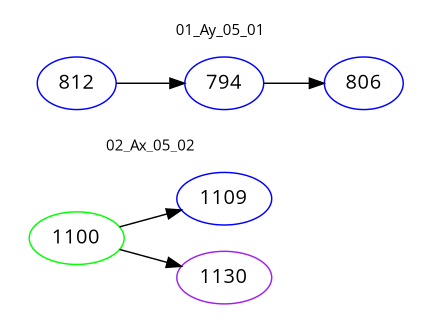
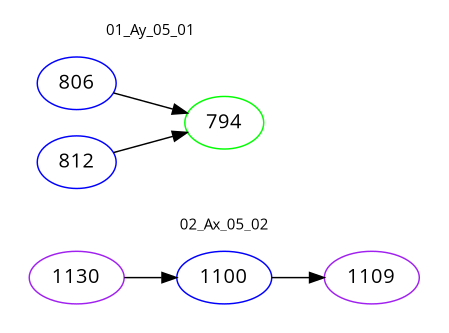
node "794": color blue -> green
edge "794" -> "806": reversed
node "1109": color blue -> purple
node "1100": color green -> blue
edge "1100" -> "1130": reversed
